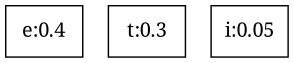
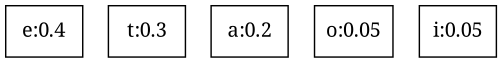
node "a:0.2": added
node "o:0.05": added
